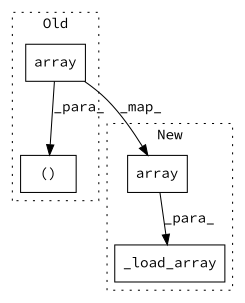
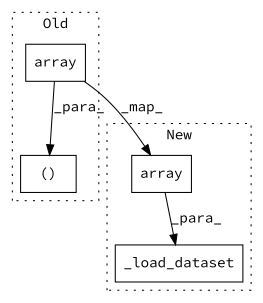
node "_load_array": label "_load_array" -> "_load_dataset"
